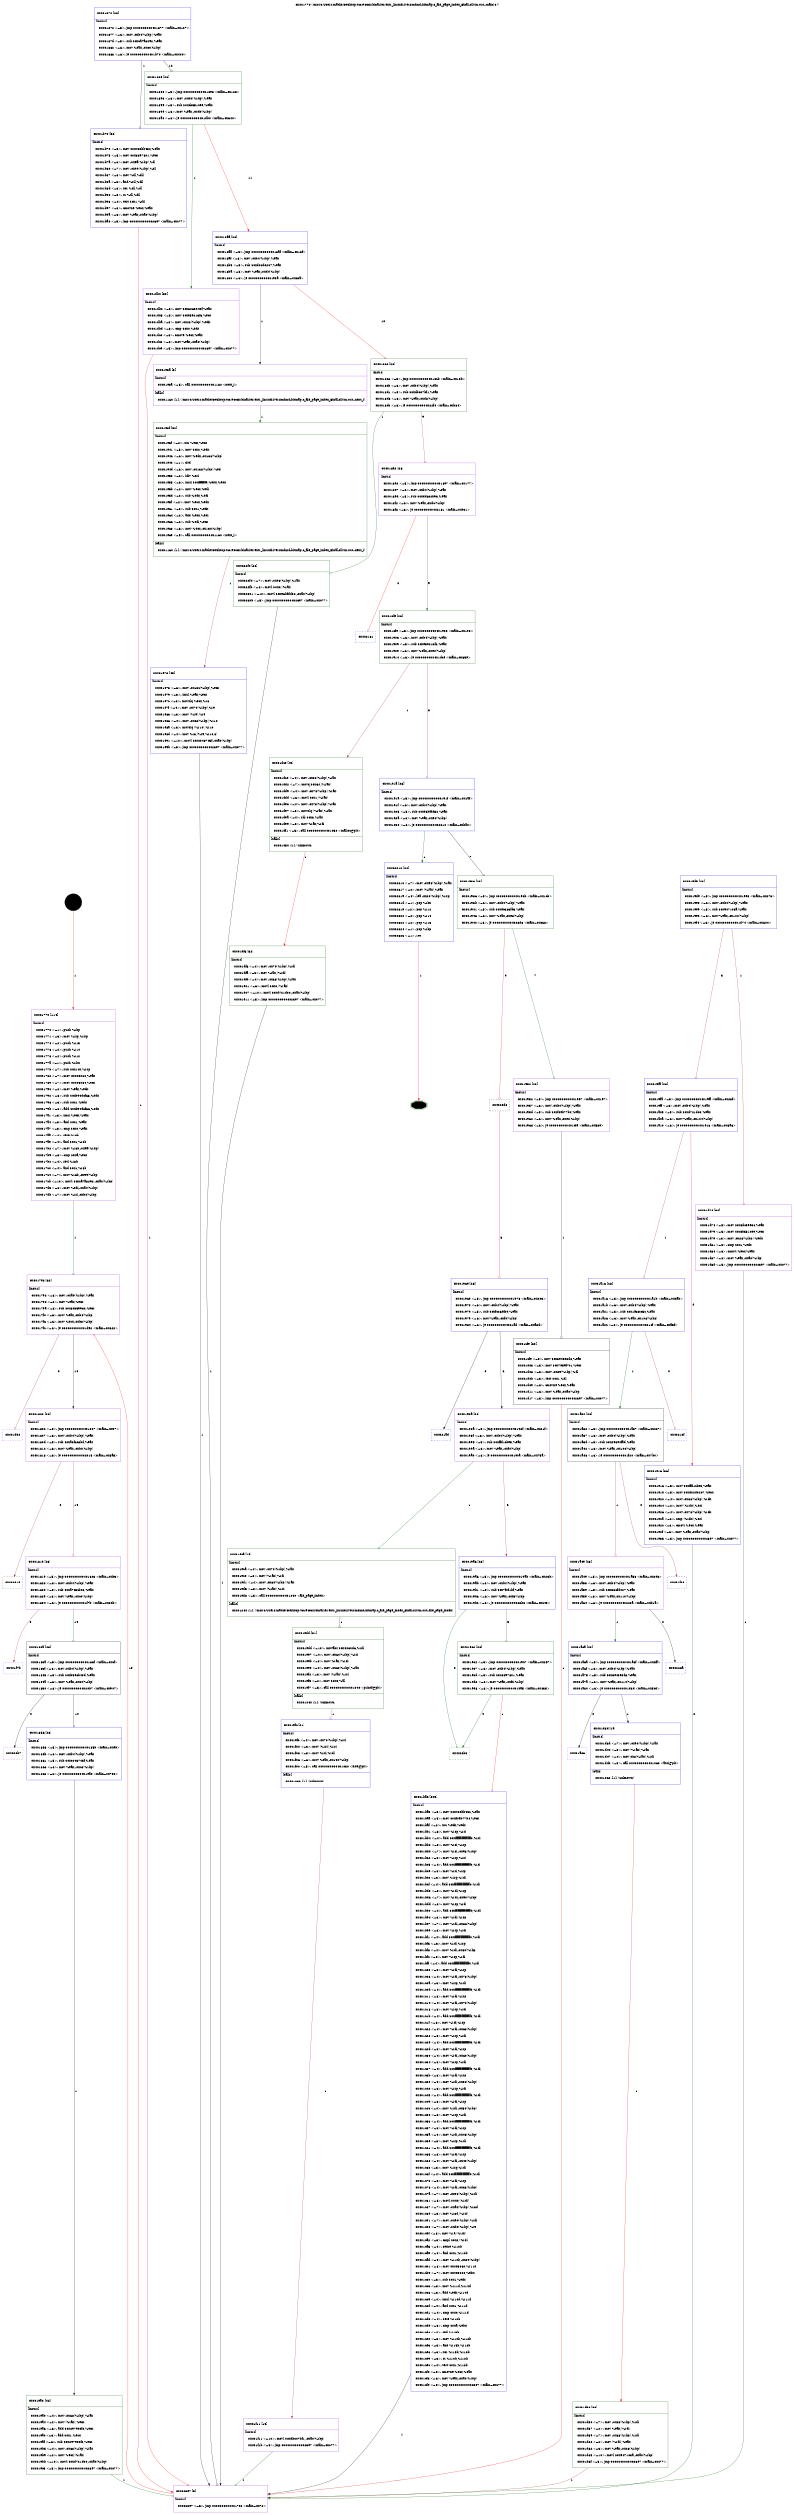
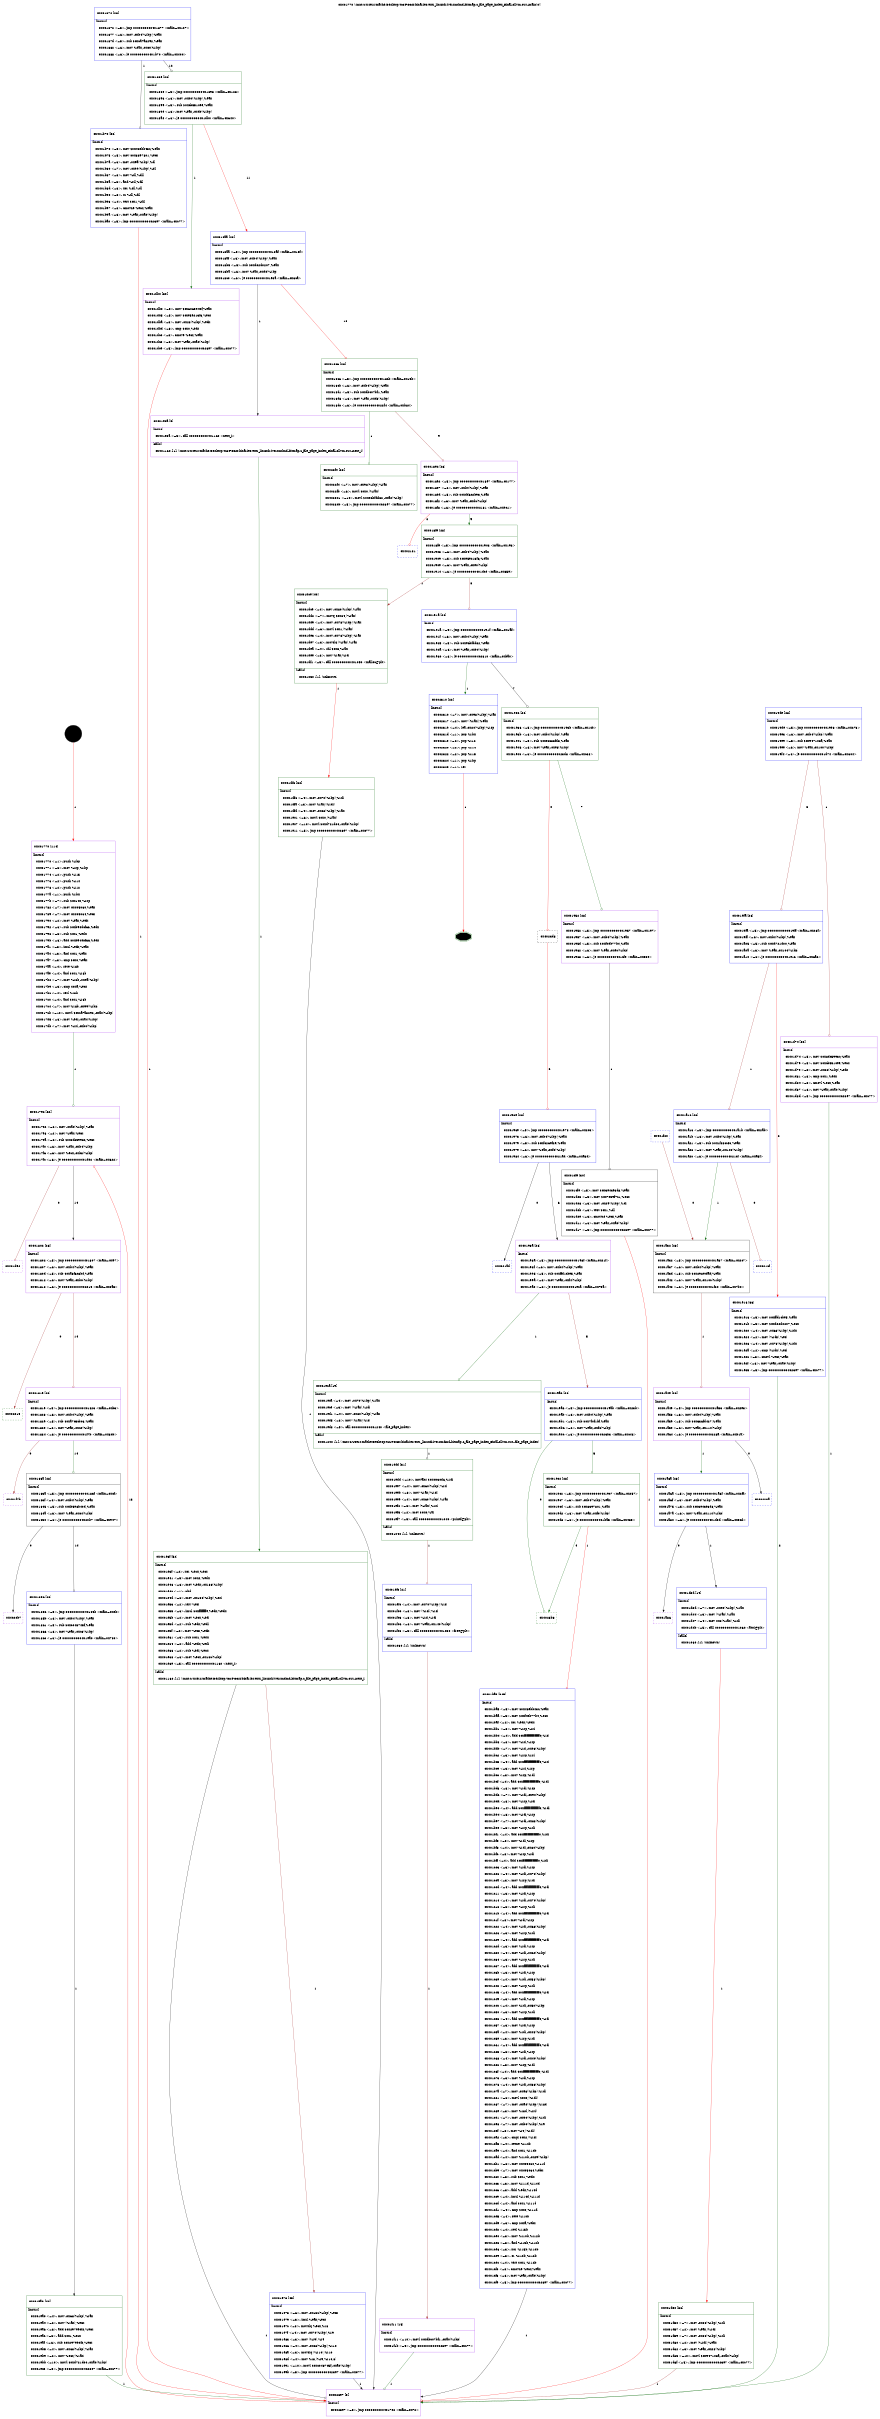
edge "0x401a32 [28]" -> "0x401f20": reversed
edge "0x4022f4 [28]" -> "0x4023e7 [5]": now "0x401e3f [52]" -> "0x4023e7 [5]"
